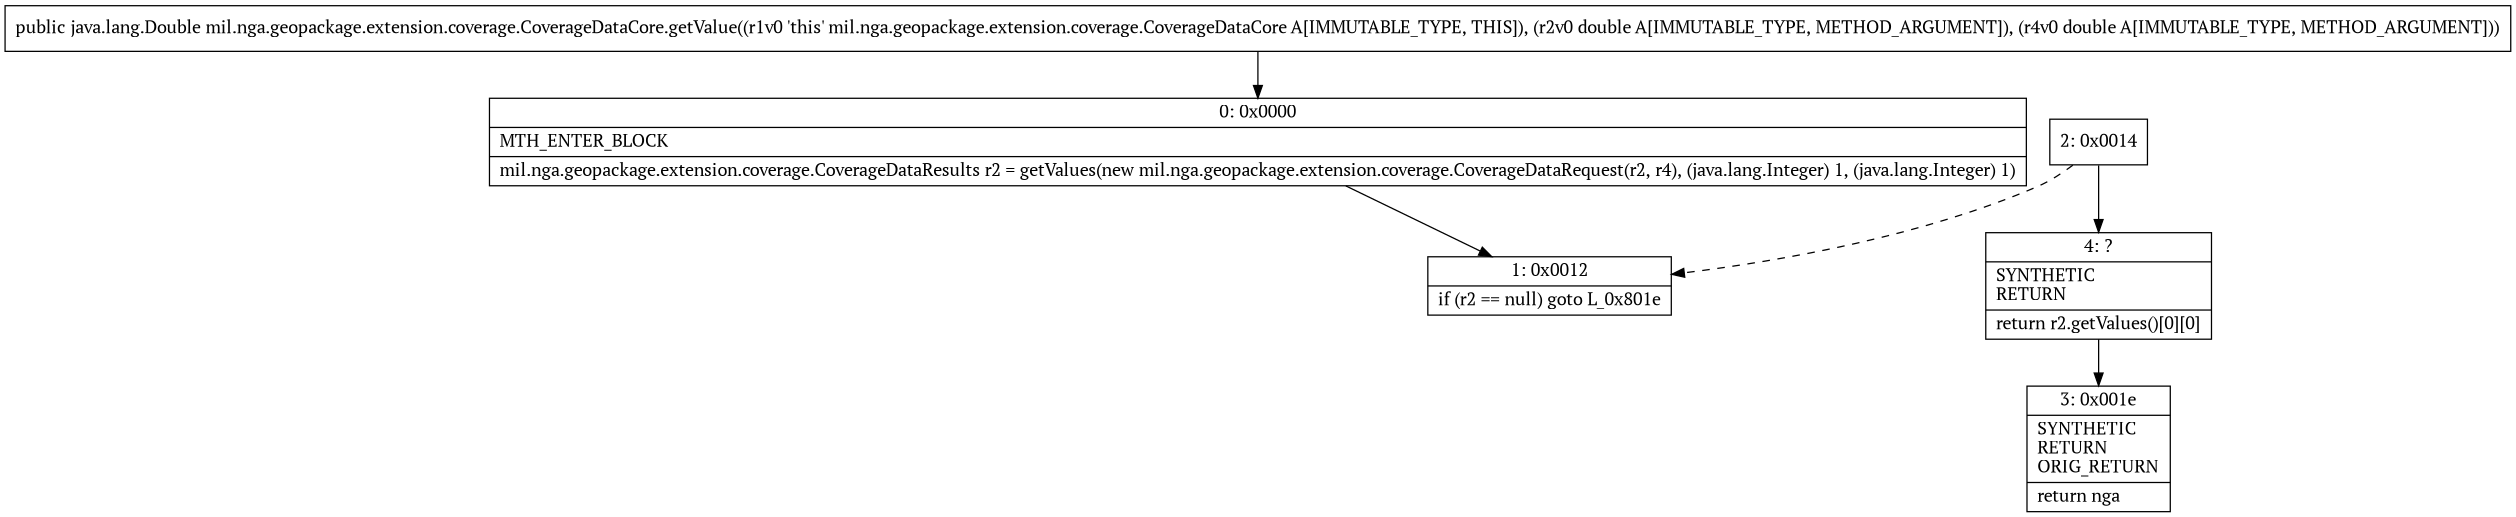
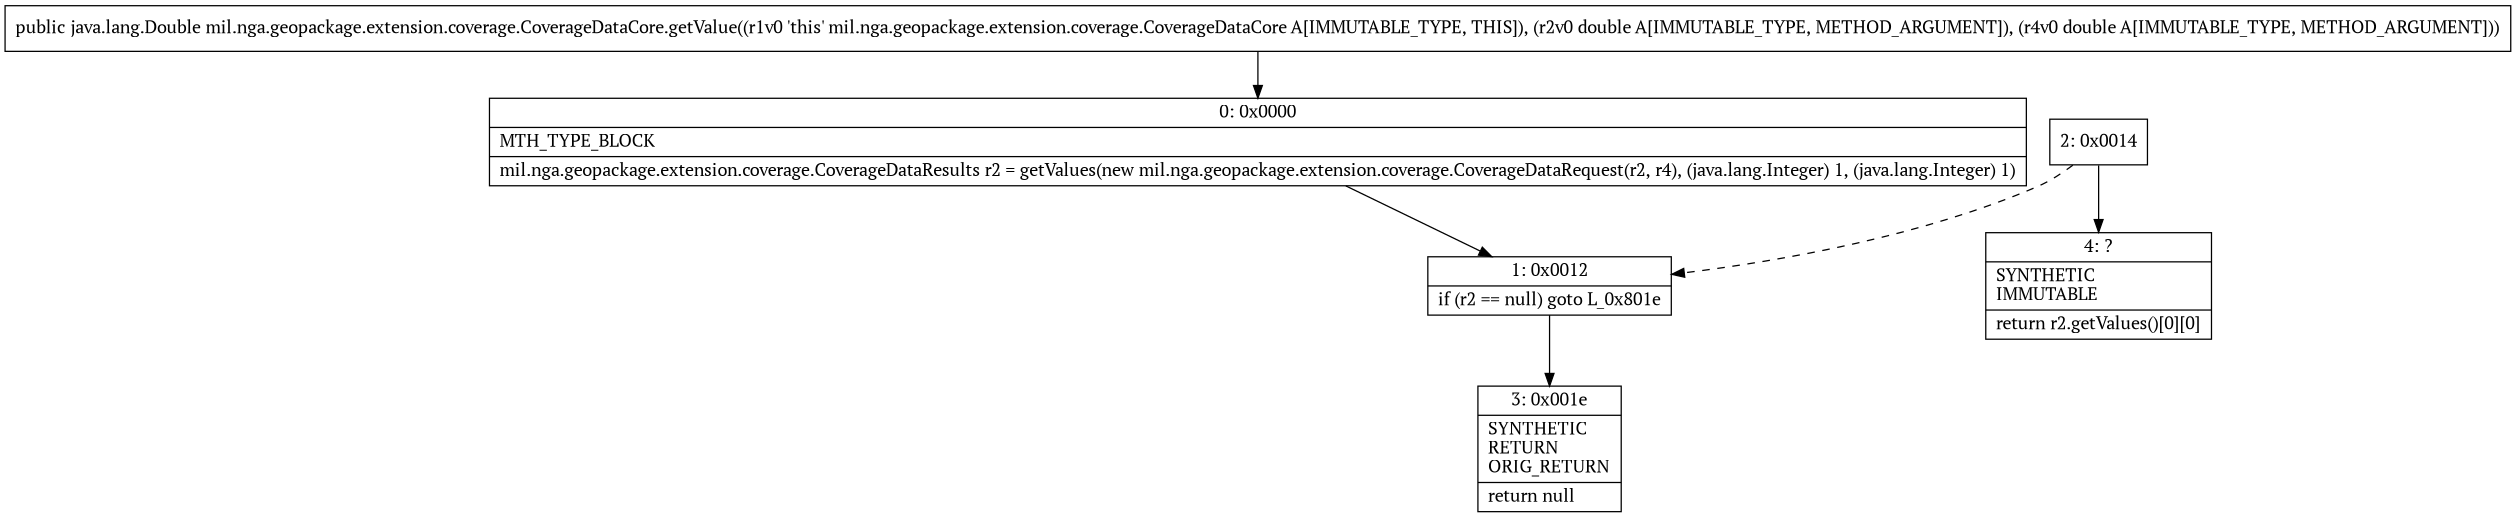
node "0: 0x0000": text "MTH_ENTER_BLOCK" -> "MTH_TYPE_BLOCK"
node "4: ?": text "RETURN" -> "IMMUTABLE"
edge "4: ?" -> "3: 0x001e": now "1: 0x0012" -> "3: 0x001e"
node "3: 0x001e": text "return nga" -> "return null"
